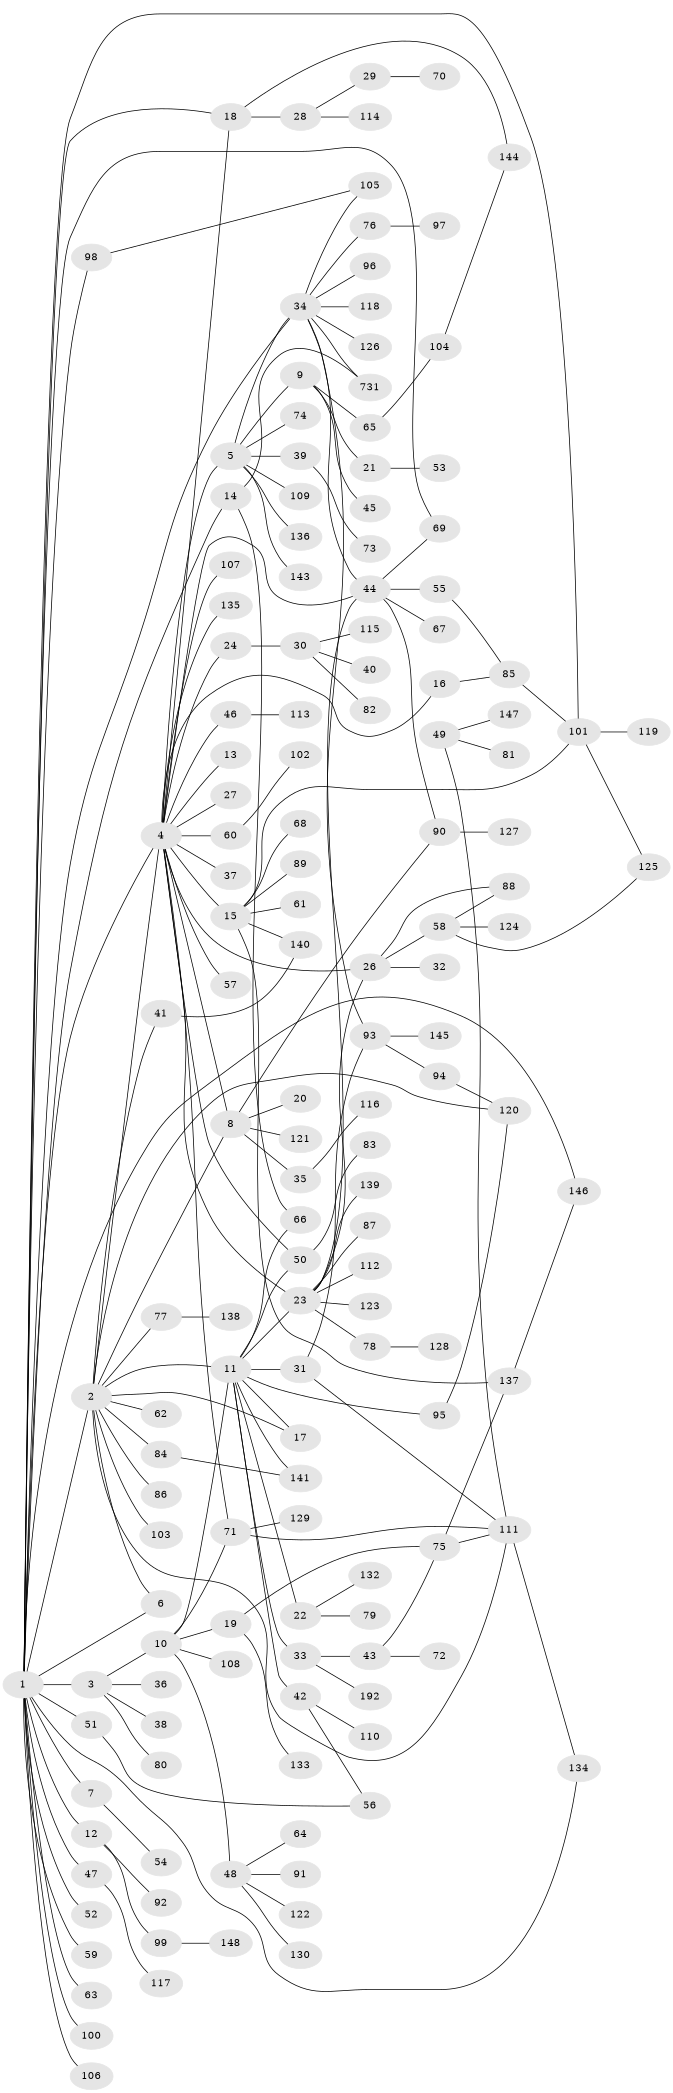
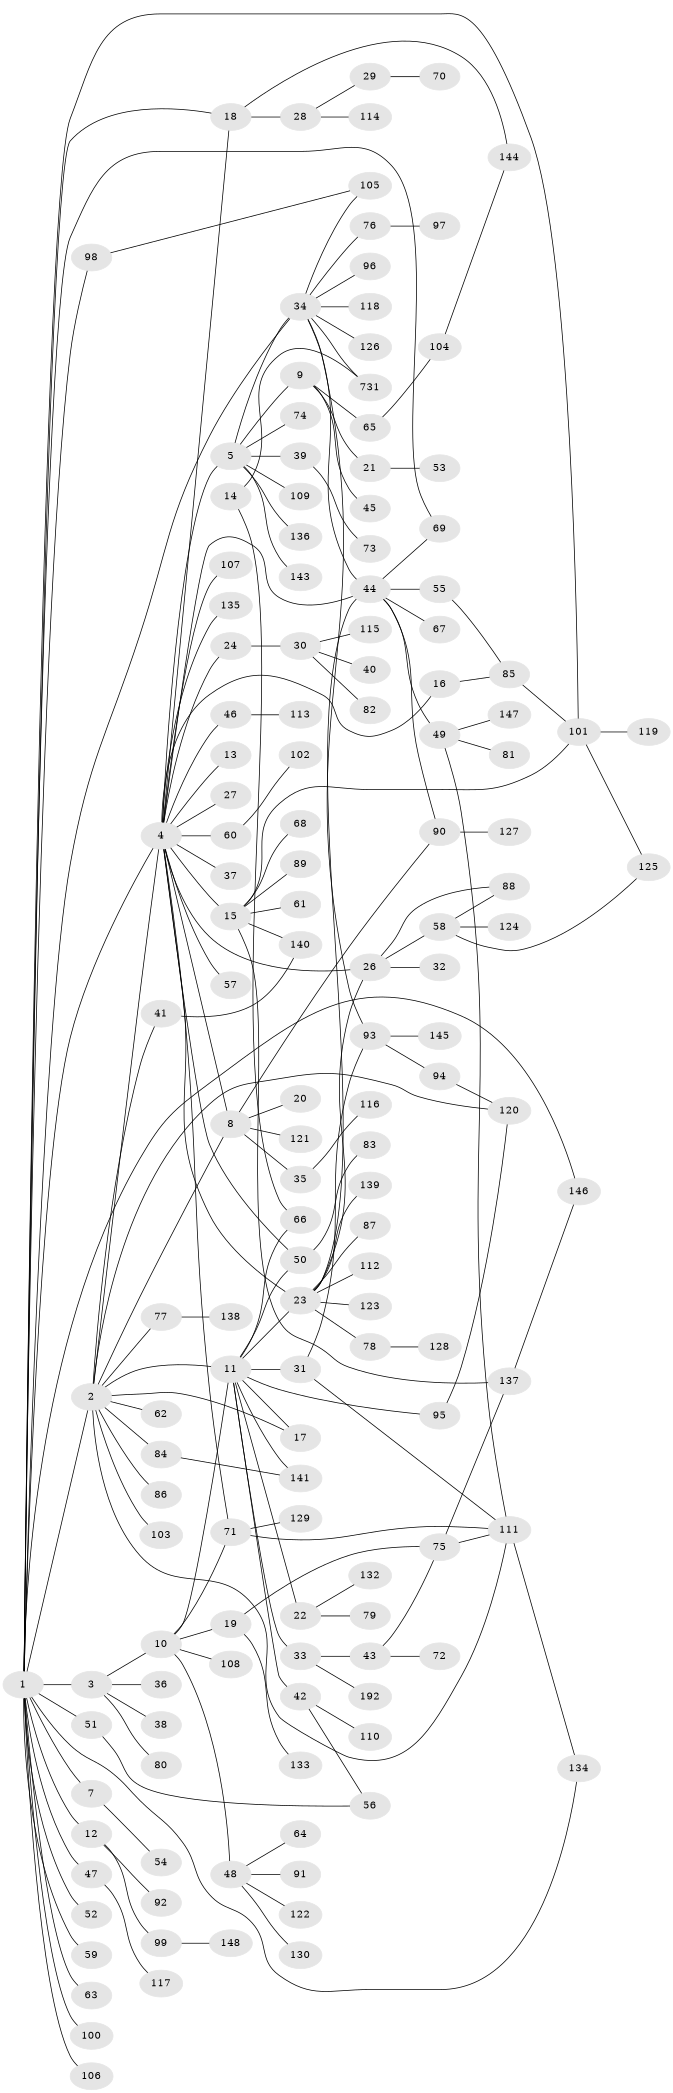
edge "44" -- "49": added
edge "14" -- "1": removed
node "6": removed
